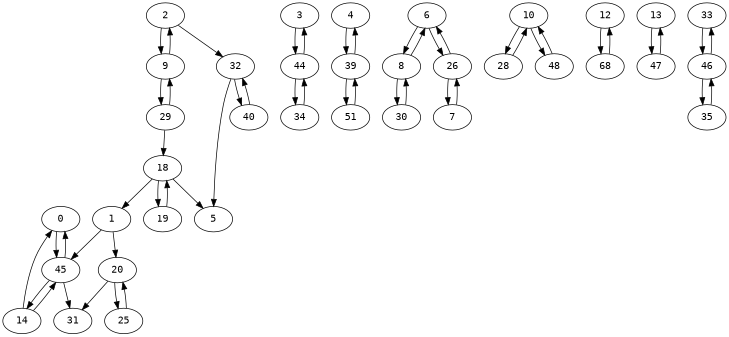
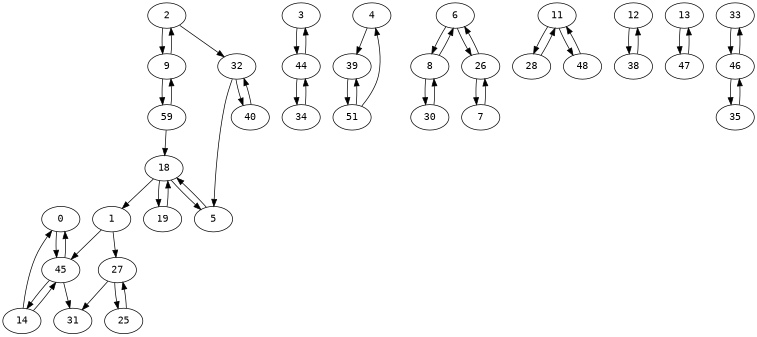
node "10": label "10" -> "11"
edge "39" -> "4": now "51" -> "4"
node "68": label "68" -> "38"
node "29": label "29" -> "59"
edge "5" -> "18": added
node "20": label "20" -> "27"
